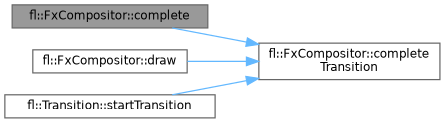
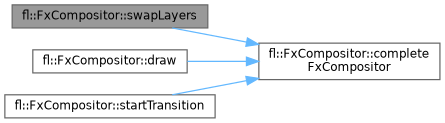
node "fl::FxCompositor::complete": label "fl::FxCompositor::complete" -> "fl::FxCompositor::swapLayers"
node "fl::FxCompositor::complete Transition": label "fl::FxCompositor::complete Transition" -> "fl::FxCompositor::complete FxCompositor"
node "fl::Transition::startTransition": label "fl::Transition::startTransition" -> "fl::FxCompositor::startTransition"
